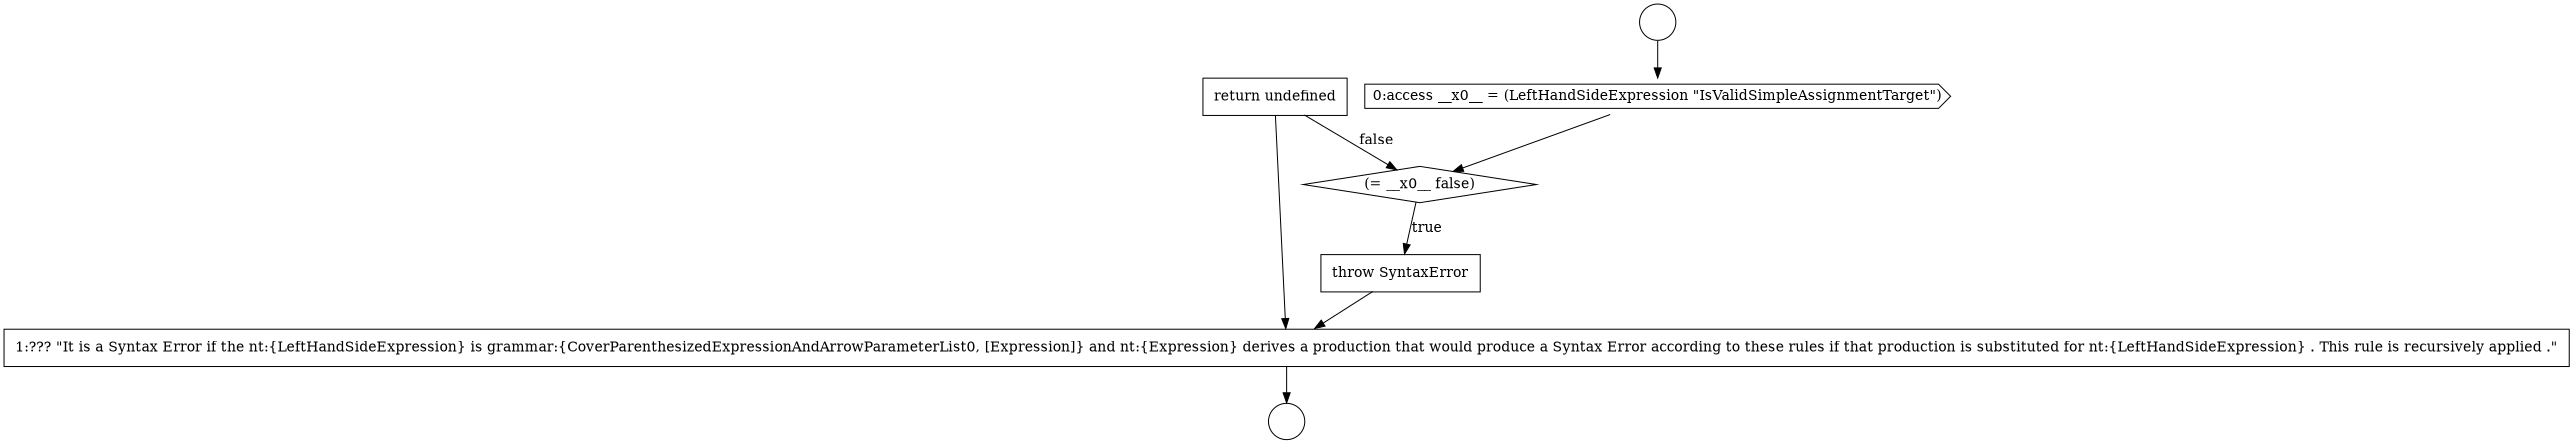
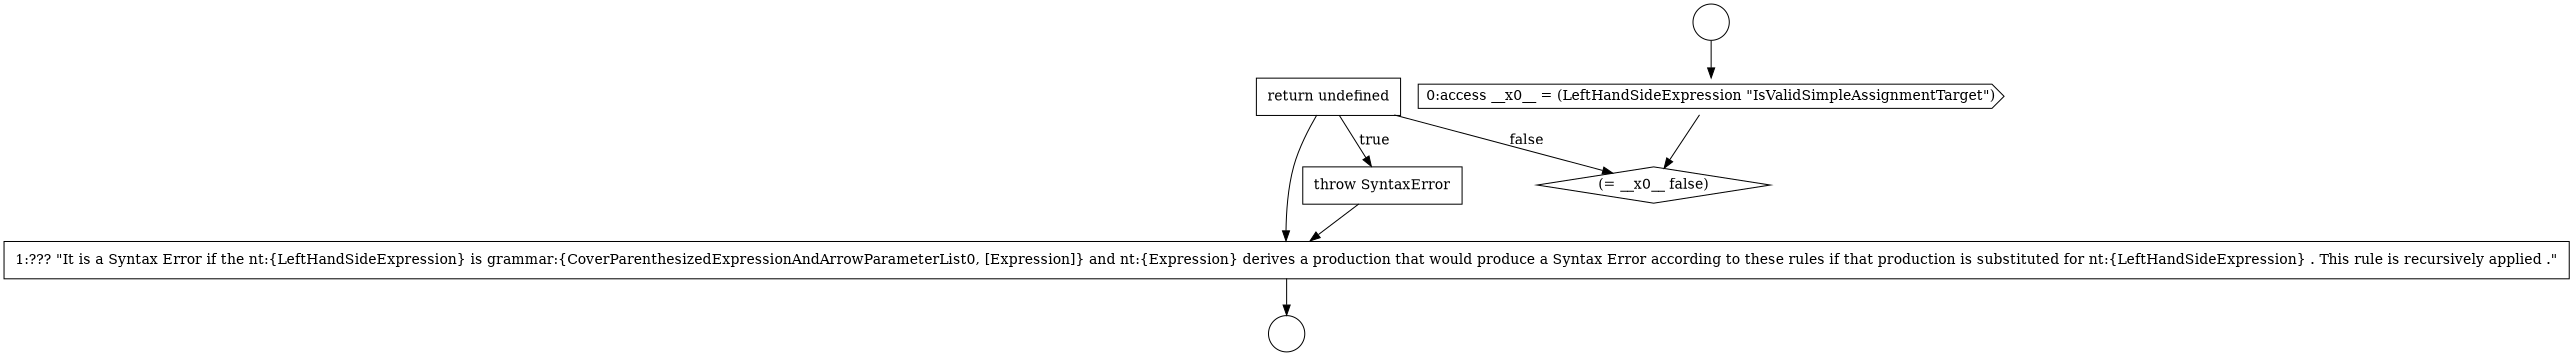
edge "(= __x0__ false)" -> "throw SyntaxError": now "return undefined" -> "throw SyntaxError"
